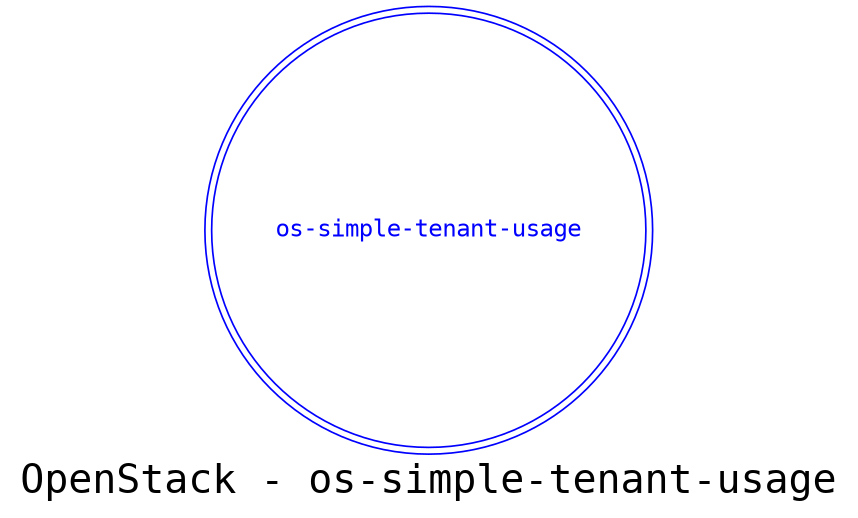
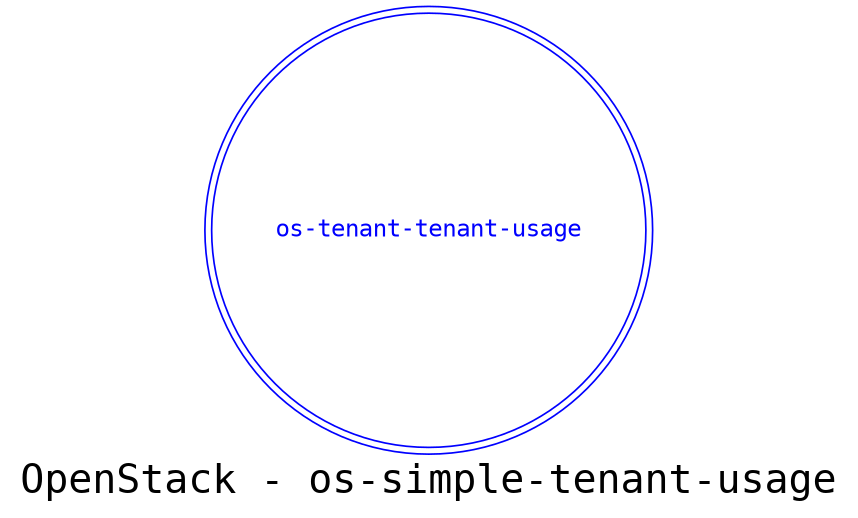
node "os-simple-tenant-usage": label "os-simple-tenant-usage" -> "os-tenant-tenant-usage"
